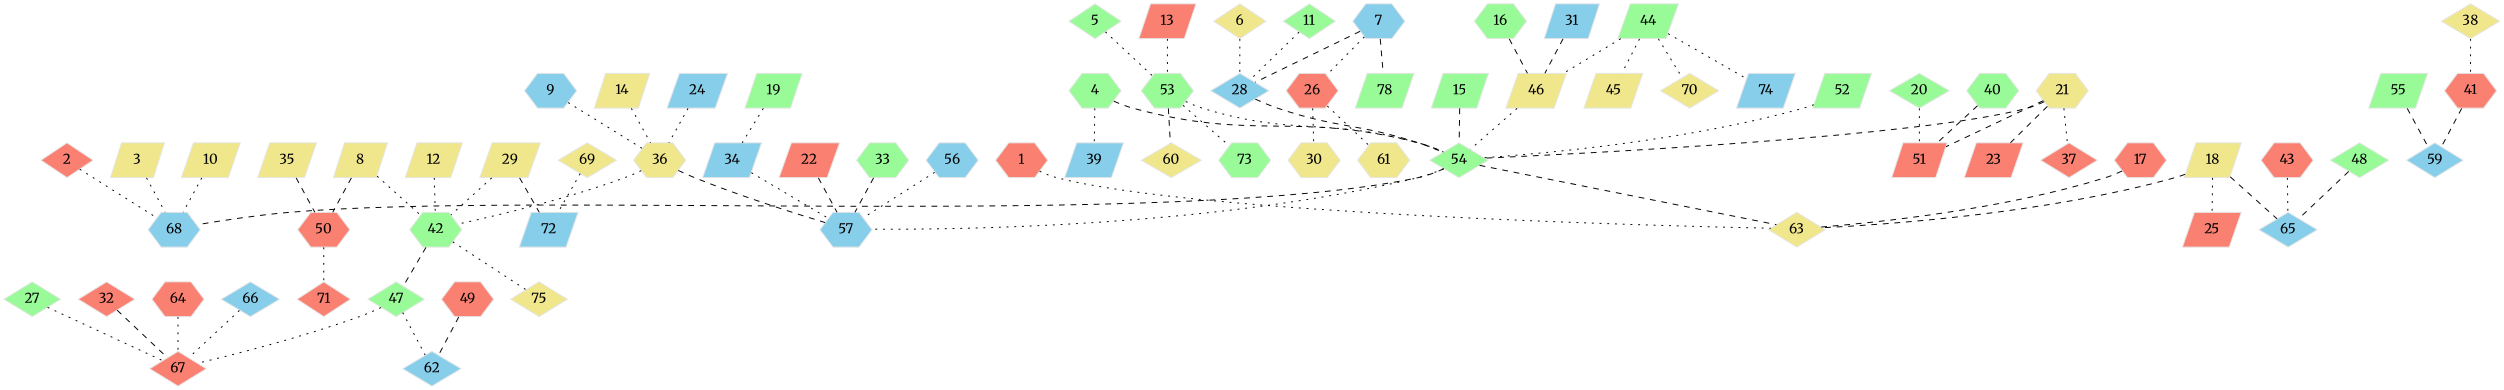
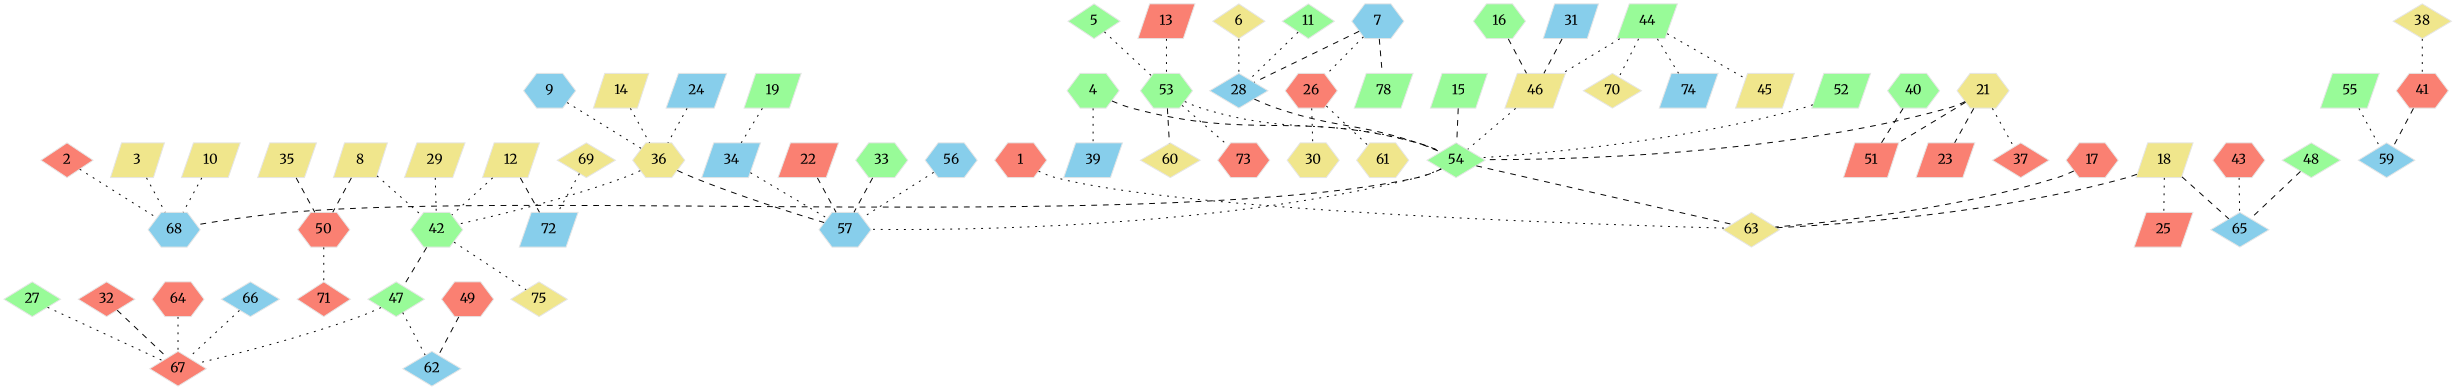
node "20": removed
edge "55" -- "59": style dashed -> dotted
node "73": fillcolor palegreen -> salmon
edge "29" -- "72": now "12" -- "72"
